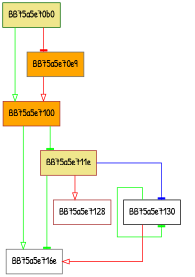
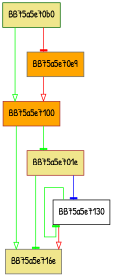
node "BB75a5e711e": label "BB75a5e711e" -> "BB75a5e701e"
node "BB75a5e7128": removed
node "BB75a5e716e": fillcolor white -> khaki
